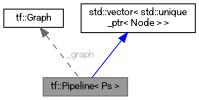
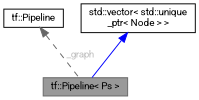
node "tf::Graph": label "tf::Graph" -> "tf::Pipeline"
